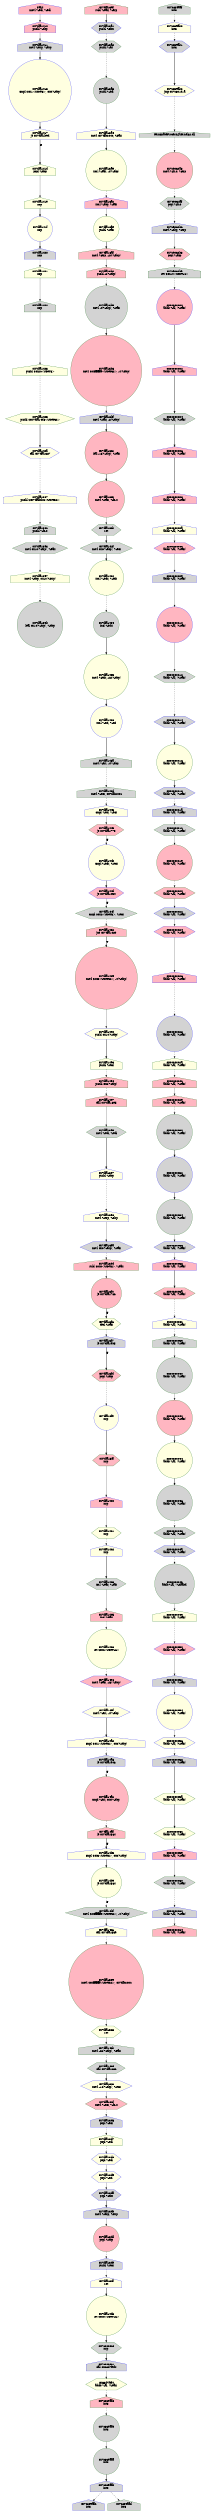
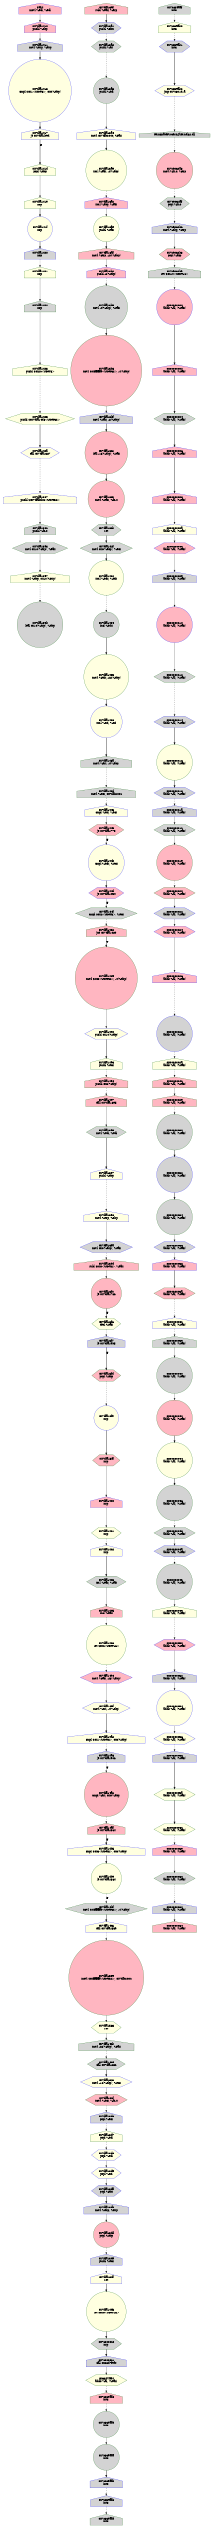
node "0x7c839ab0 int3": color blue -> darkgreen
node "0x7dfa13b2 pushl -8(%ebp)": color darkgreen -> blue
node "0x0000004c addb %al, (%dfabd)": label "0x0000004c addb %al, (%dfabd)" -> "0x0000004c addb %al, (%eax)"
edge "0x7dfa14bf movl $0xfffffffe<UINT32>, -4(%ebp)" -> "0x7dfa14c6 call 0x7dfa1559": style solid -> bold
edge "0x7c839aab int3" -> "0x7c839aad int3": now "0x7c839aac int3" -> "0x7c839aad int3"
